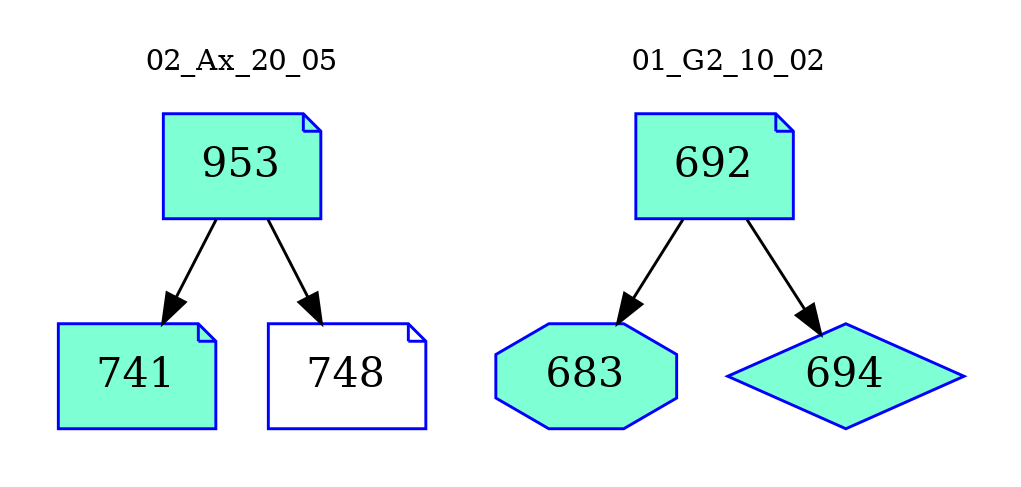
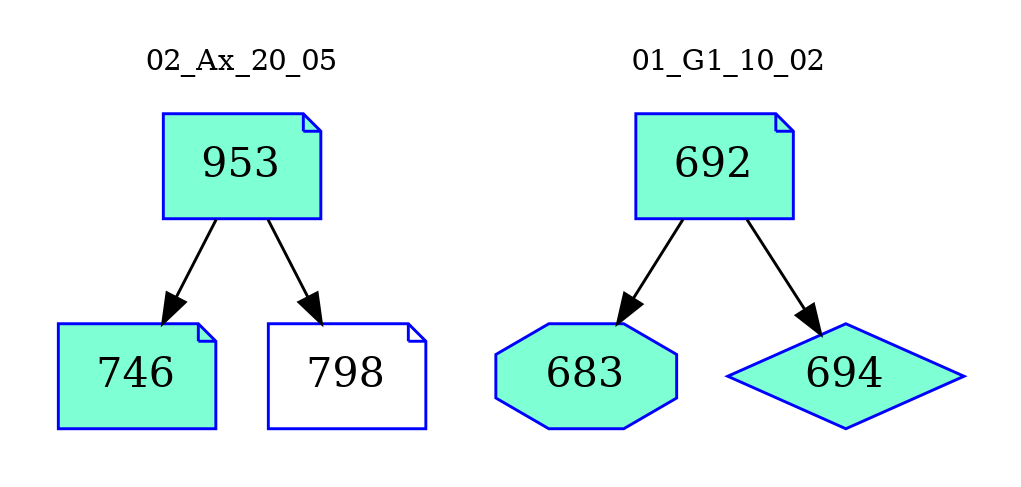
cluster "01_G2_10_02": label "01_G2_10_02" -> "01_G1_10_02"
node "741": label "741" -> "746"
node "748": label "748" -> "798"
